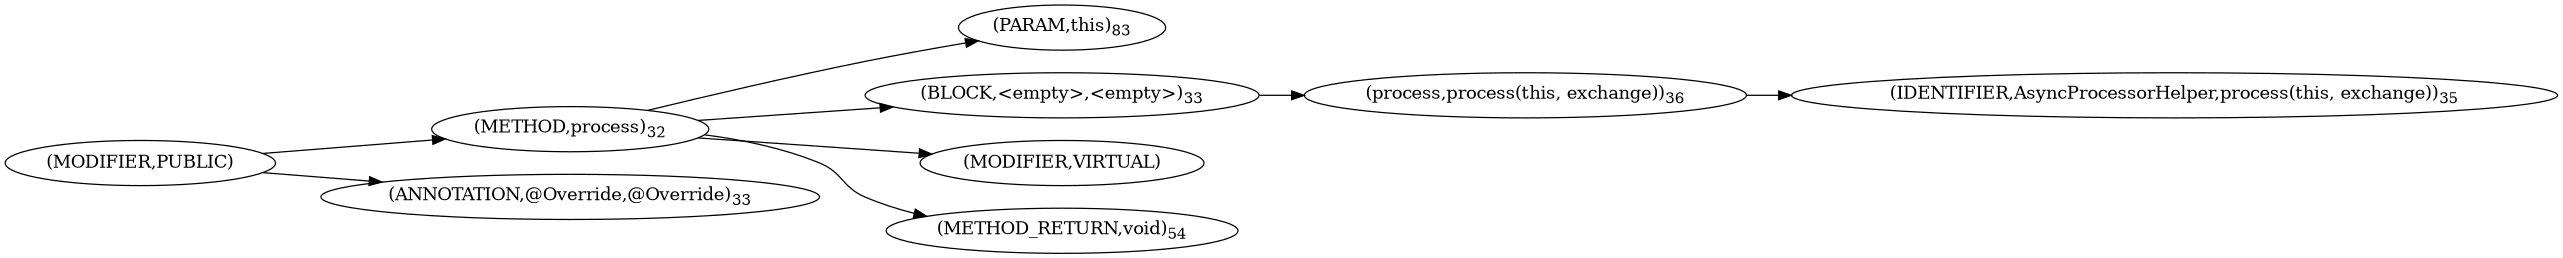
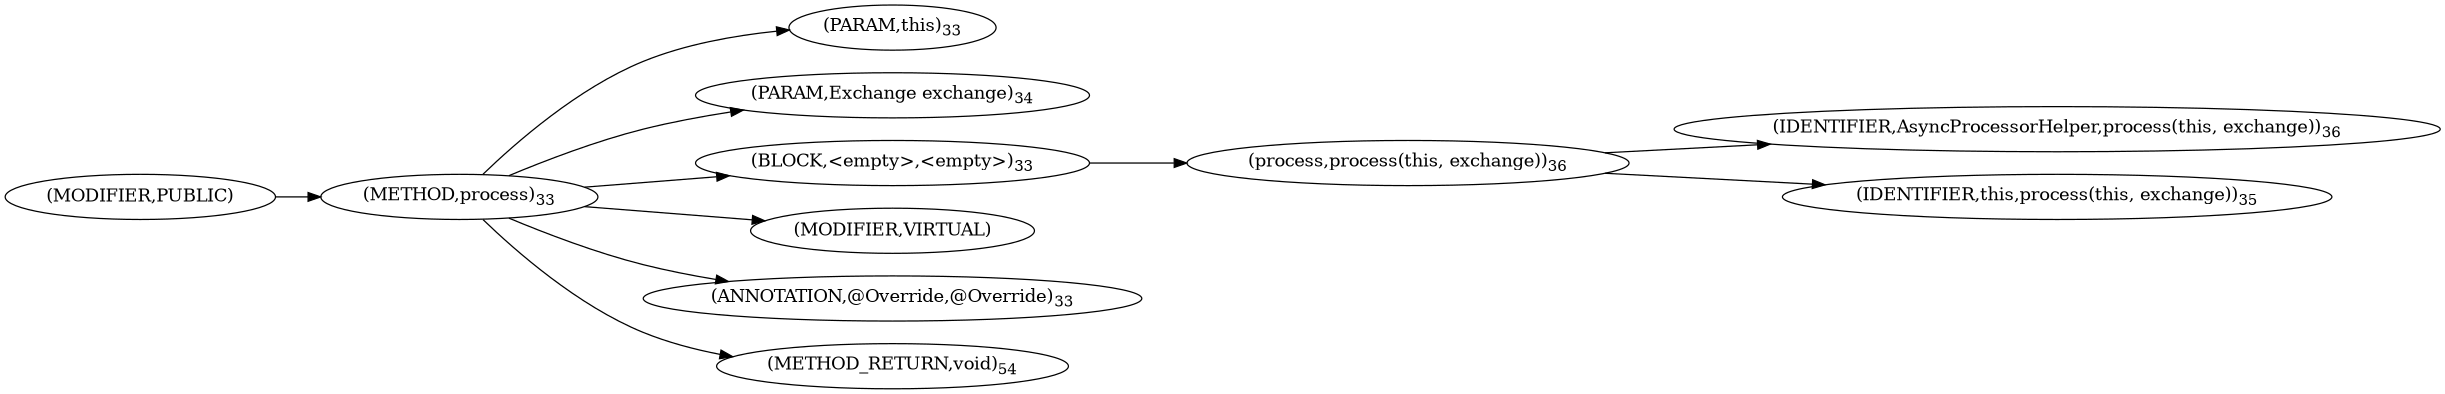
node "(PARAM,this)": text "83" -> "33"
node "(IDENTIFIER,AsyncProcessorHelper,process(this, exchange))": text "35" -> "36"
node "(PARAM,Exchange exchange)": added
node "(METHOD,process)": text "32" -> "33"
edge "(MODIFIER,PUBLIC)" -> "(ANNOTATION,@Override,@Override)": now "(METHOD,process)" -> "(ANNOTATION,@Override,@Override)"
node "(IDENTIFIER,this,process(this, exchange))": added
